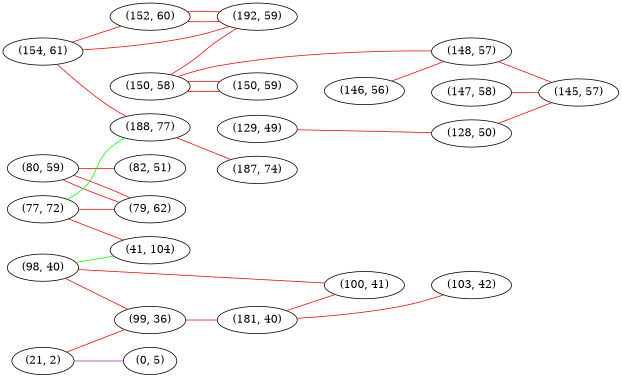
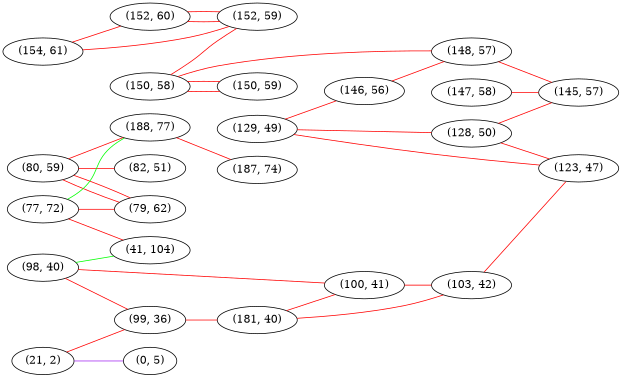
node "(192, 59)": label "(192, 59)" -> "(152, 59)"
edge "(154, 61)" -- "(188, 77)": now "(80, 59)" -- "(188, 77)"
edge "(146, 56)" -- "(129, 49)": added
node "(123, 47)": added
edge "(100, 41)" -- "(103, 42)": added
